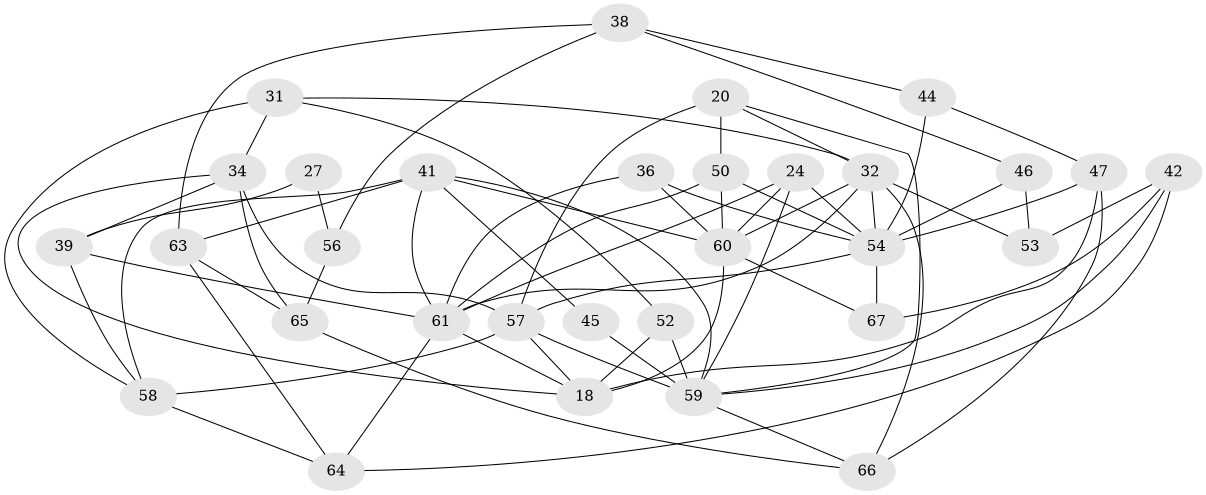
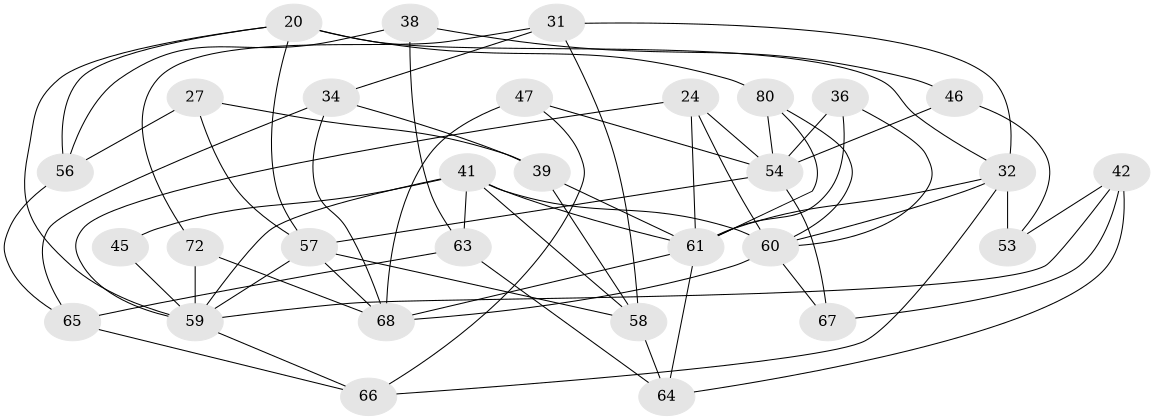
edge "20" -- "56": added
node "44": removed
node "50": label "50" -> "80"
edge "32" -- "54": removed
edge "34" -- "57": now "27" -- "57"
node "52": label "52" -> "72"
node "18": label "18" -> "68"
